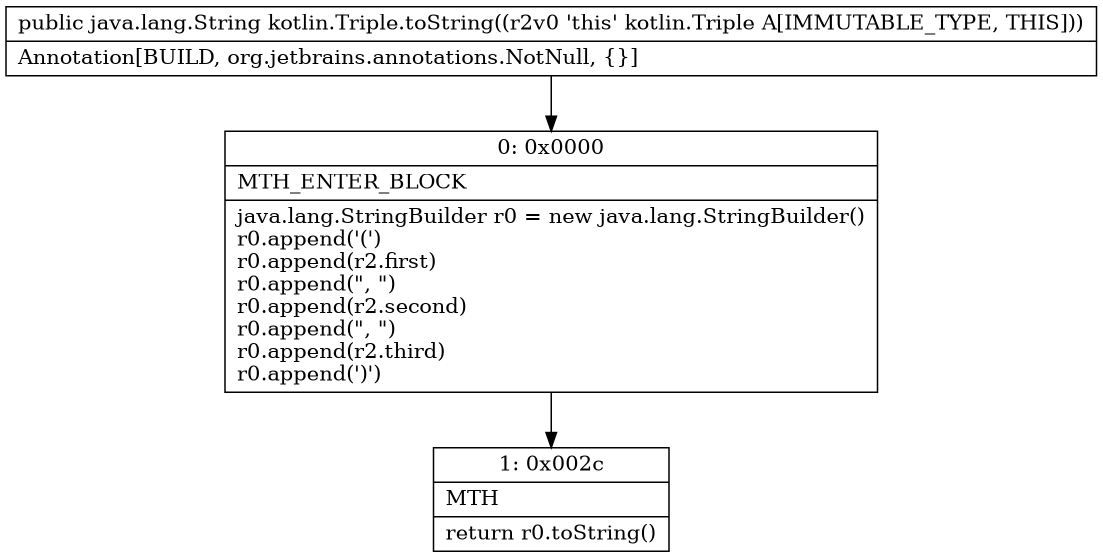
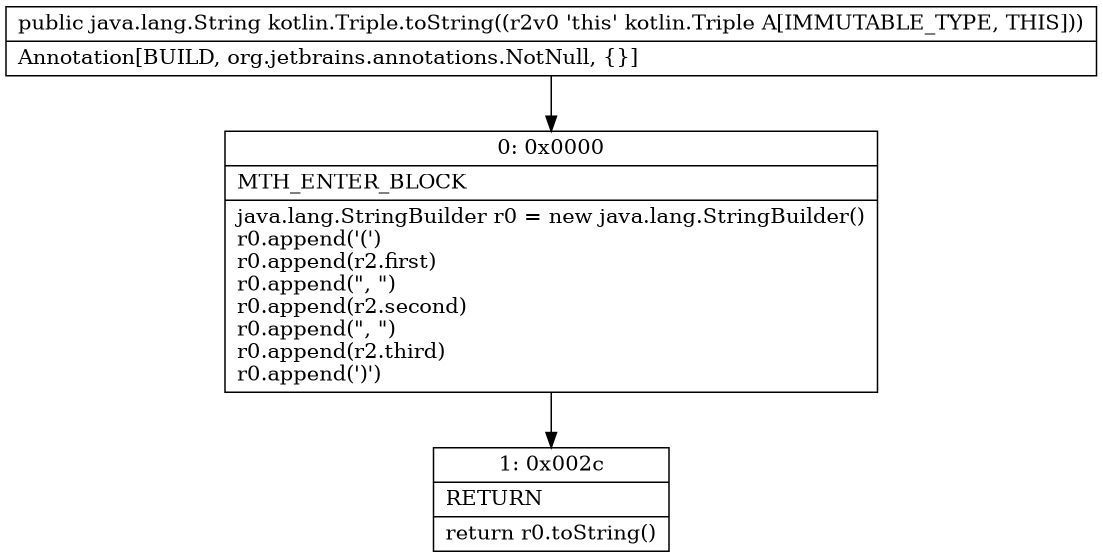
node "1: 0x002c": text "MTH" -> "RETURN"
